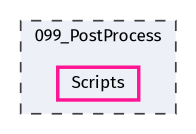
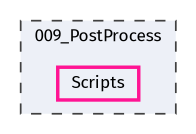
cluster "099_PostProcess": label "099_PostProcess" -> "009_PostProcess"
